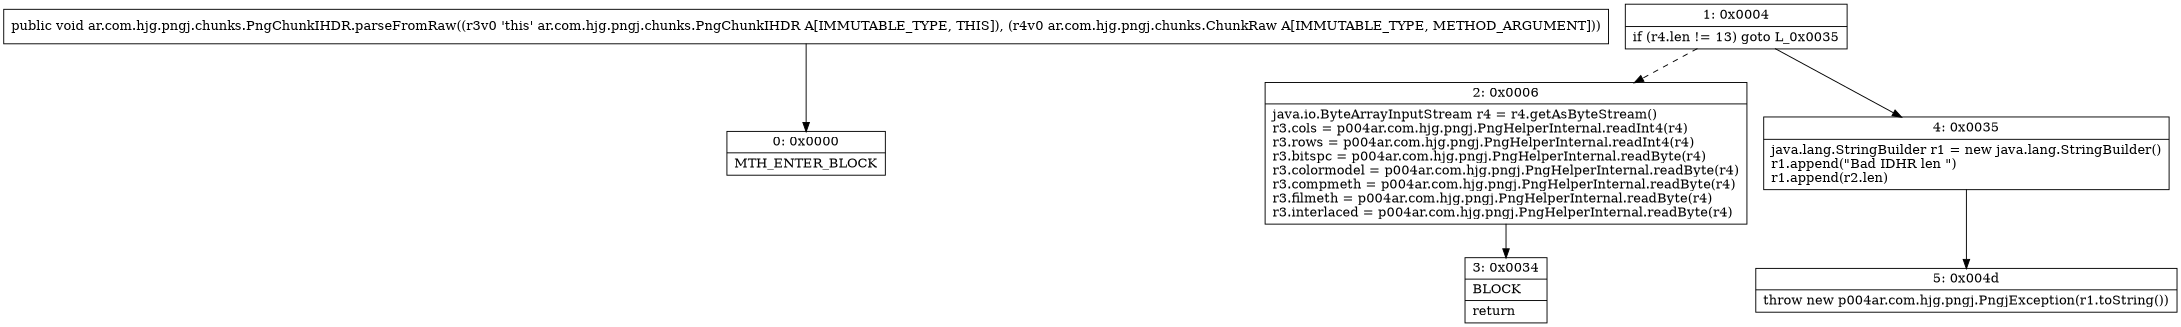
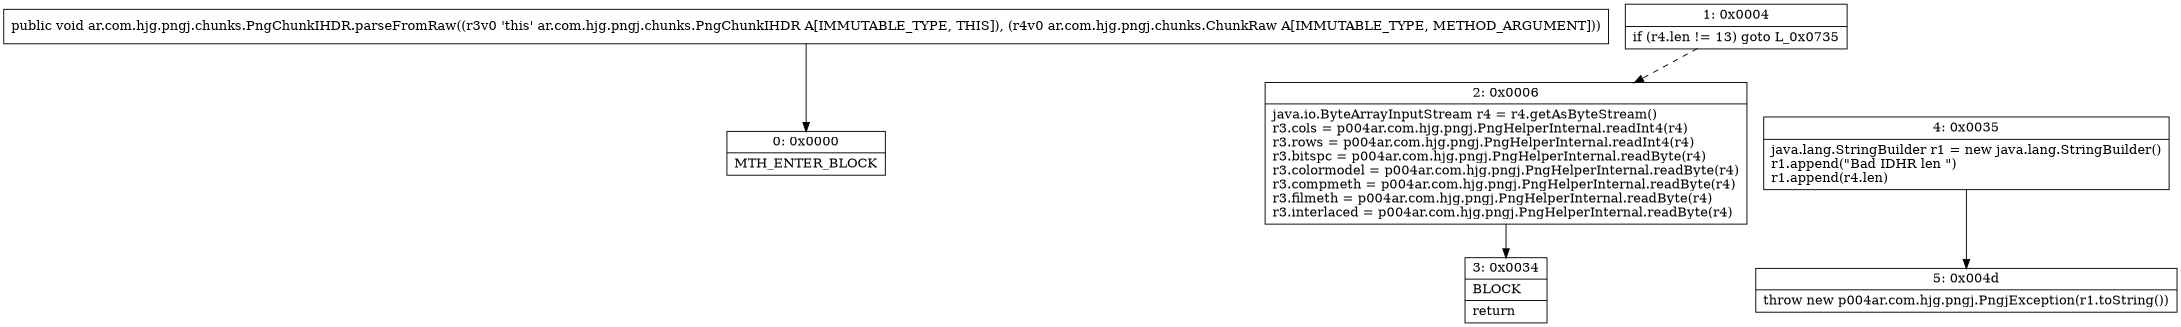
node "1: 0x0004": text "if (r4.len != 13) goto L_0x0035" -> "if (r4.len != 13) goto L_0x0735"
edge "1: 0x0004" -> "4: 0x0035": removed
node "4: 0x0035": text "r1.append(r2.len)" -> "r1.append(r4.len)"
